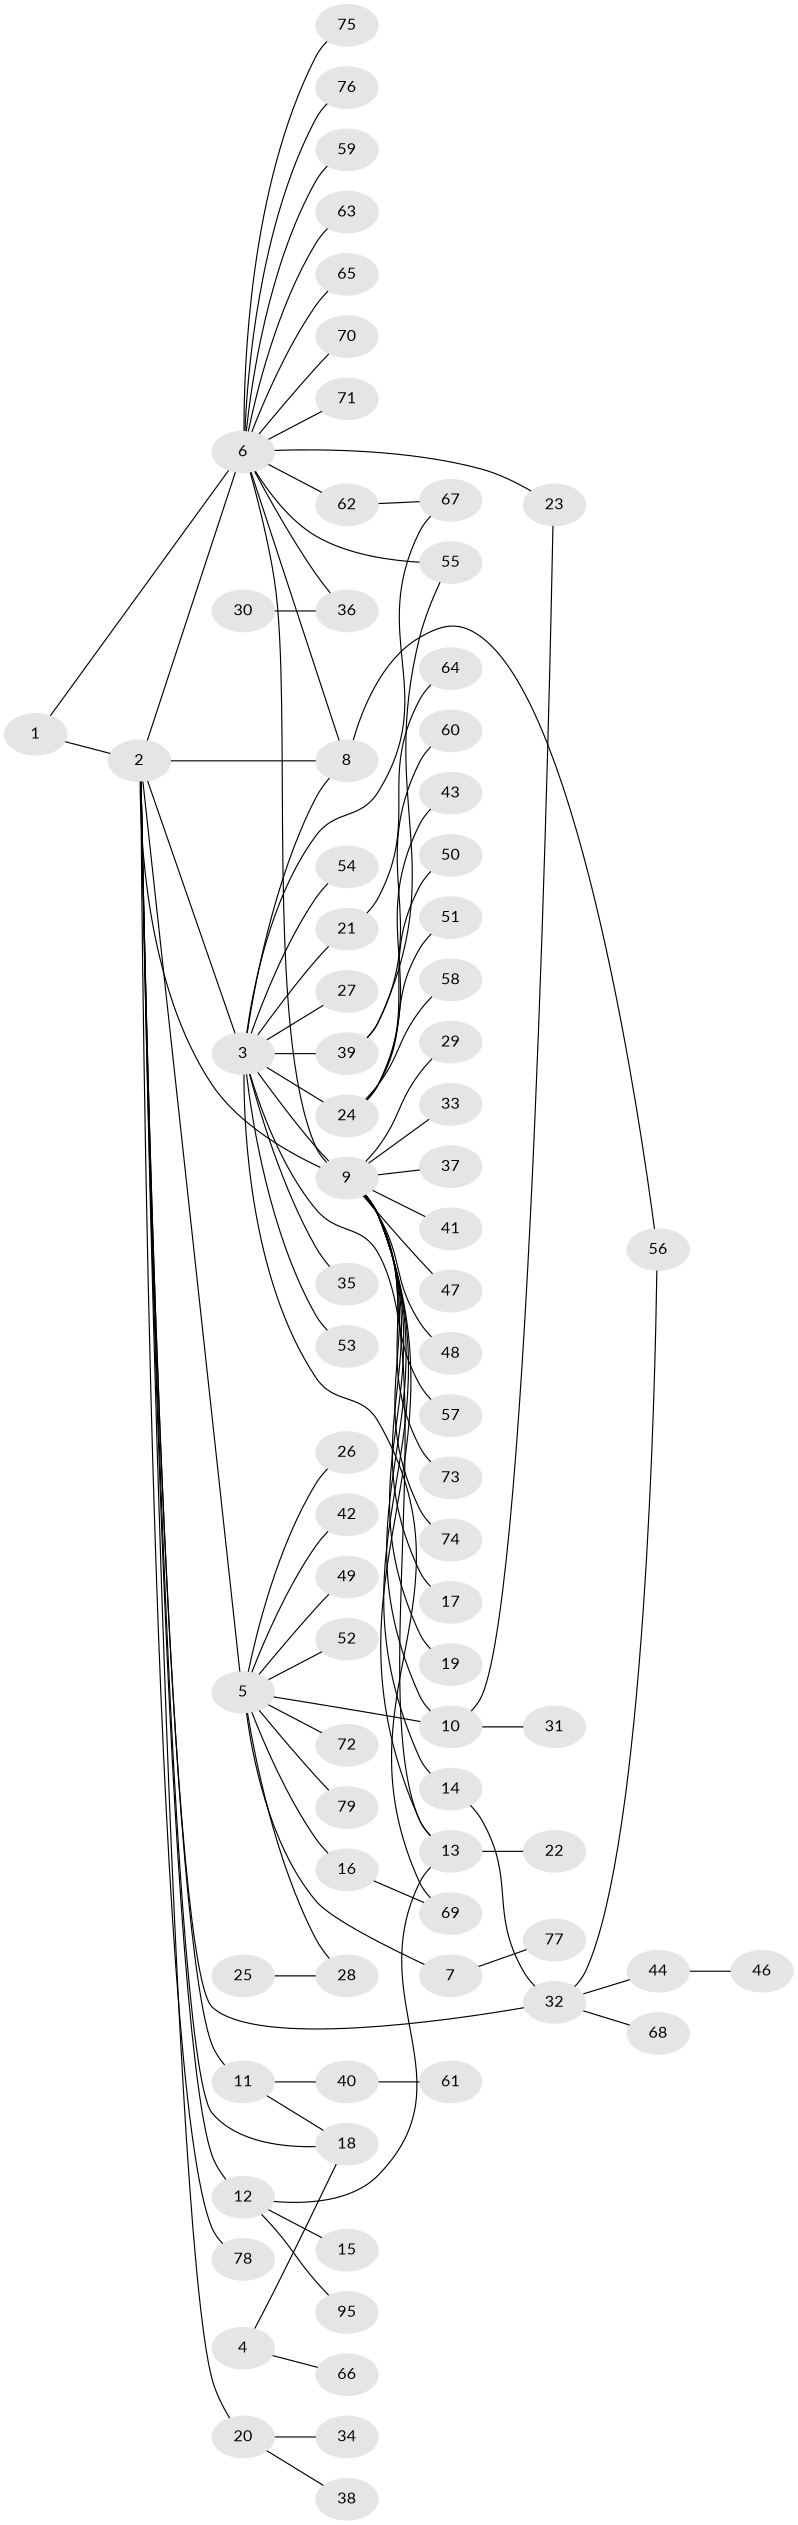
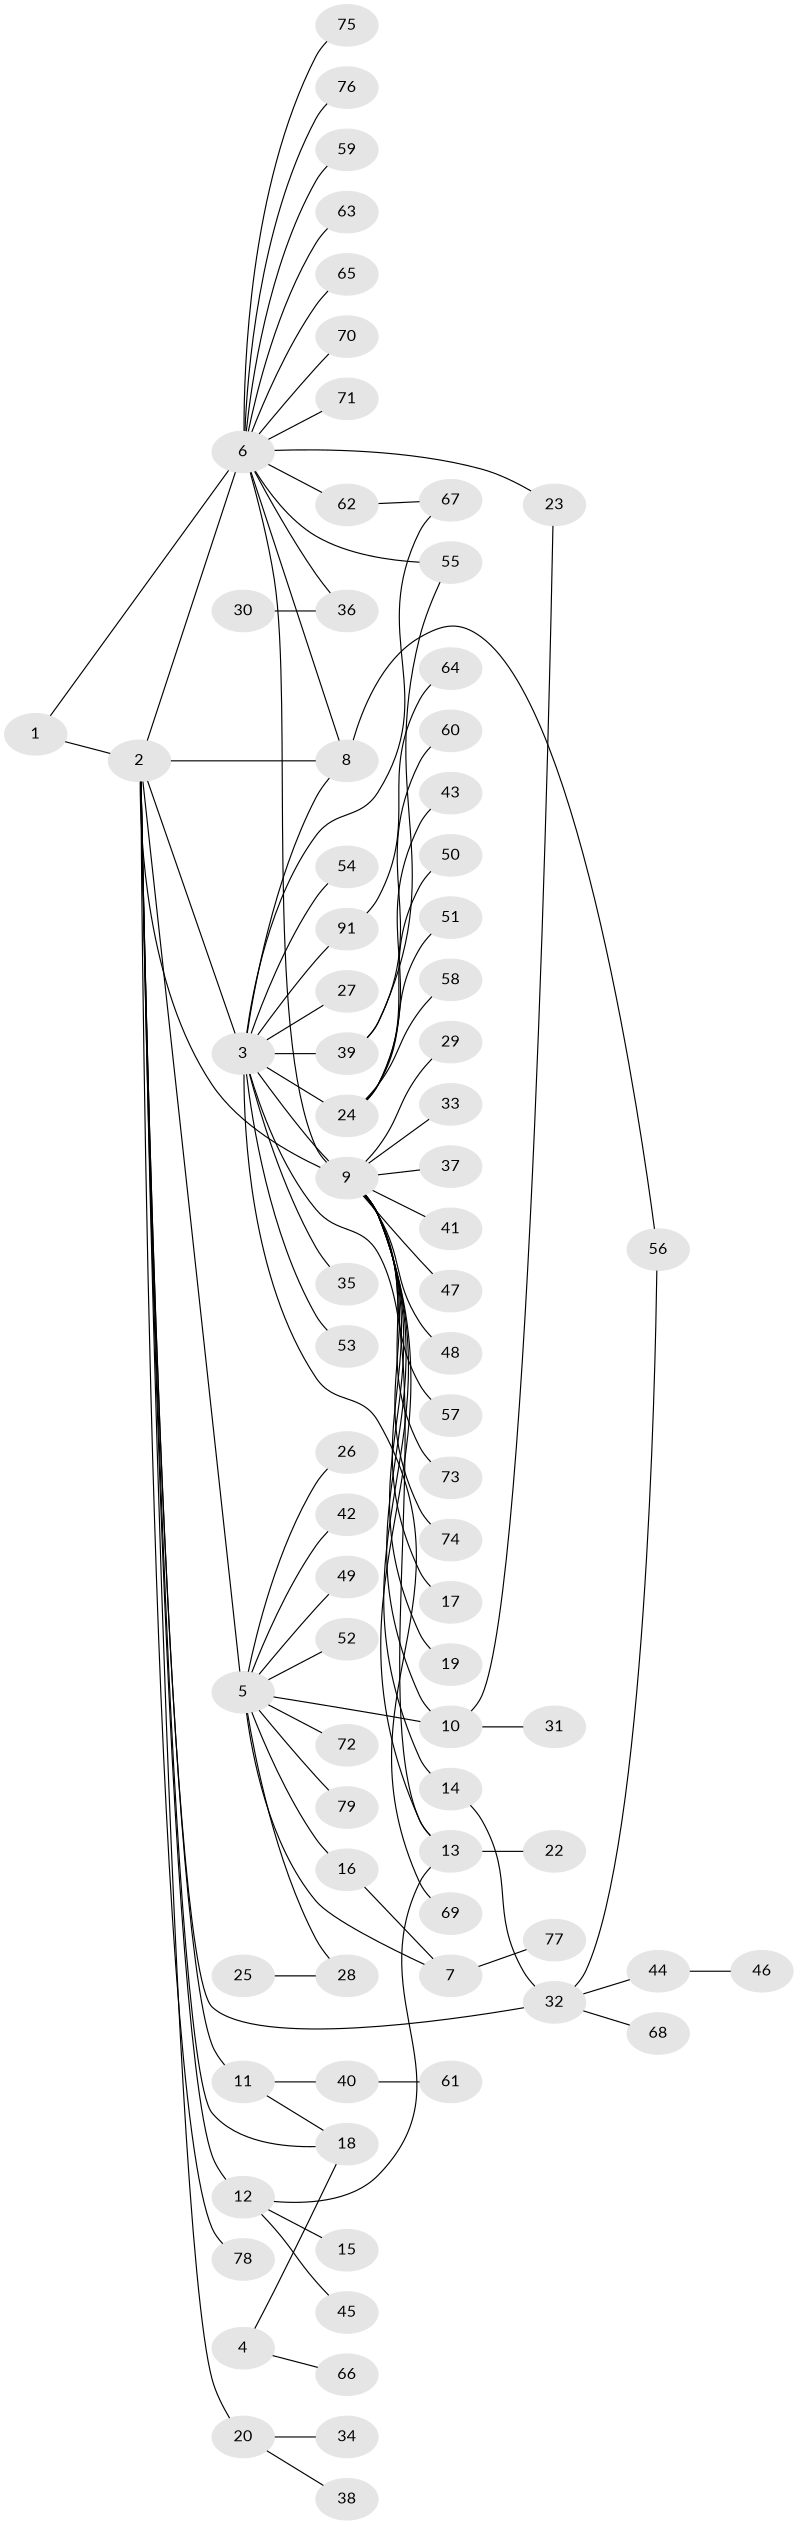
node "21": label "21" -> "91"
edge "16" -- "69": now "16" -- "7"
node "95": label "95" -> "45"
